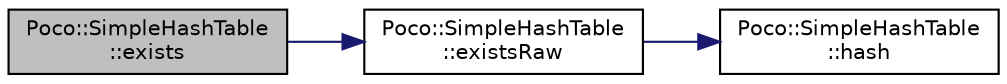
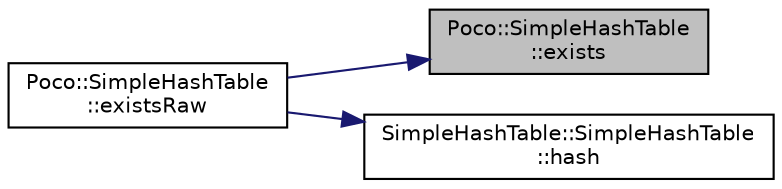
edge "Poco::SimpleHashTable ::exists" -> "Poco::SimpleHashTable ::existsRaw": reversed
node "Poco::SimpleHashTable ::hash": label "Poco::SimpleHashTable ::hash" -> "SimpleHashTable::SimpleHashTable ::hash"
